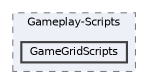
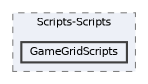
cluster "Gameplay-Scripts": label "Gameplay-Scripts" -> "Scripts-Scripts"
